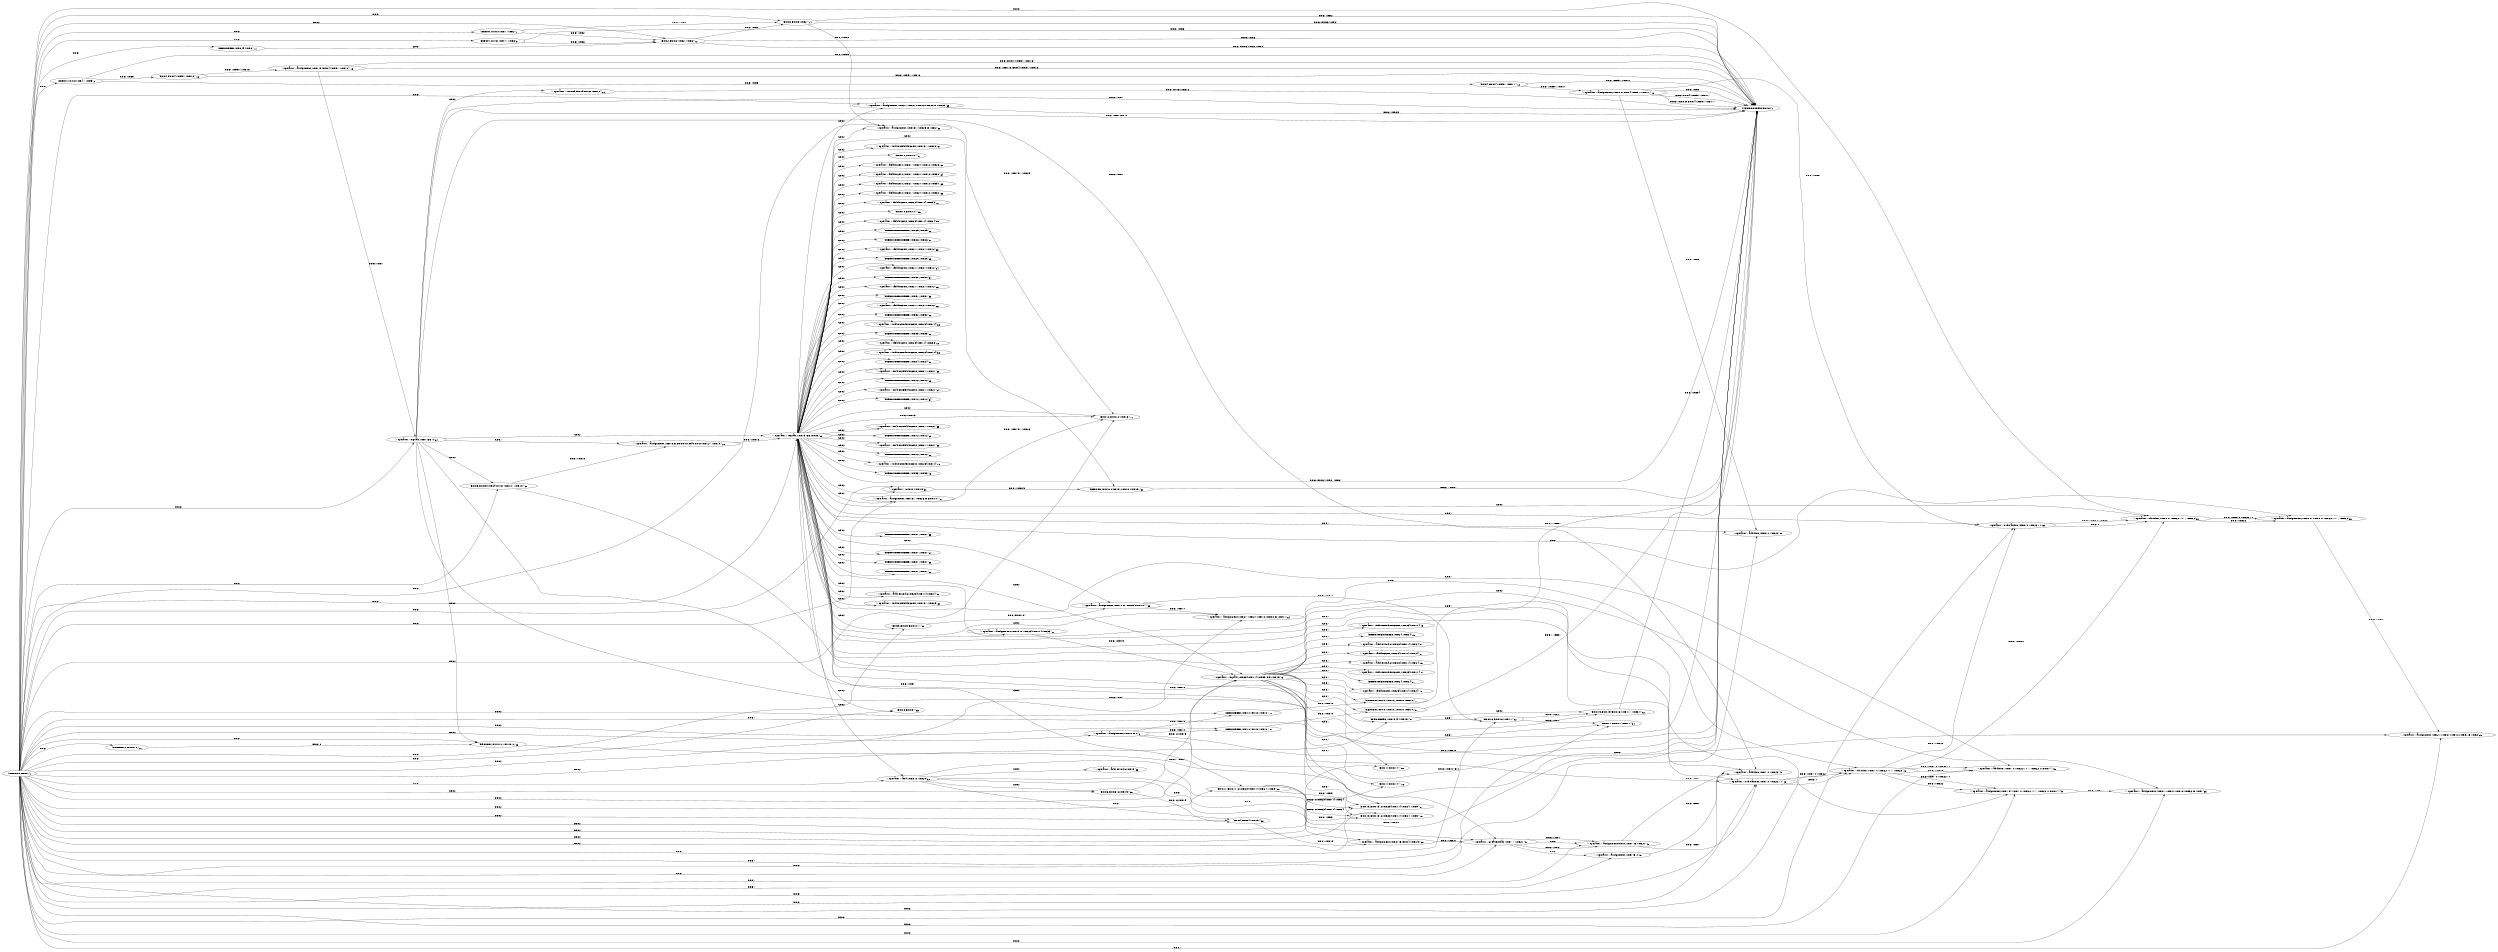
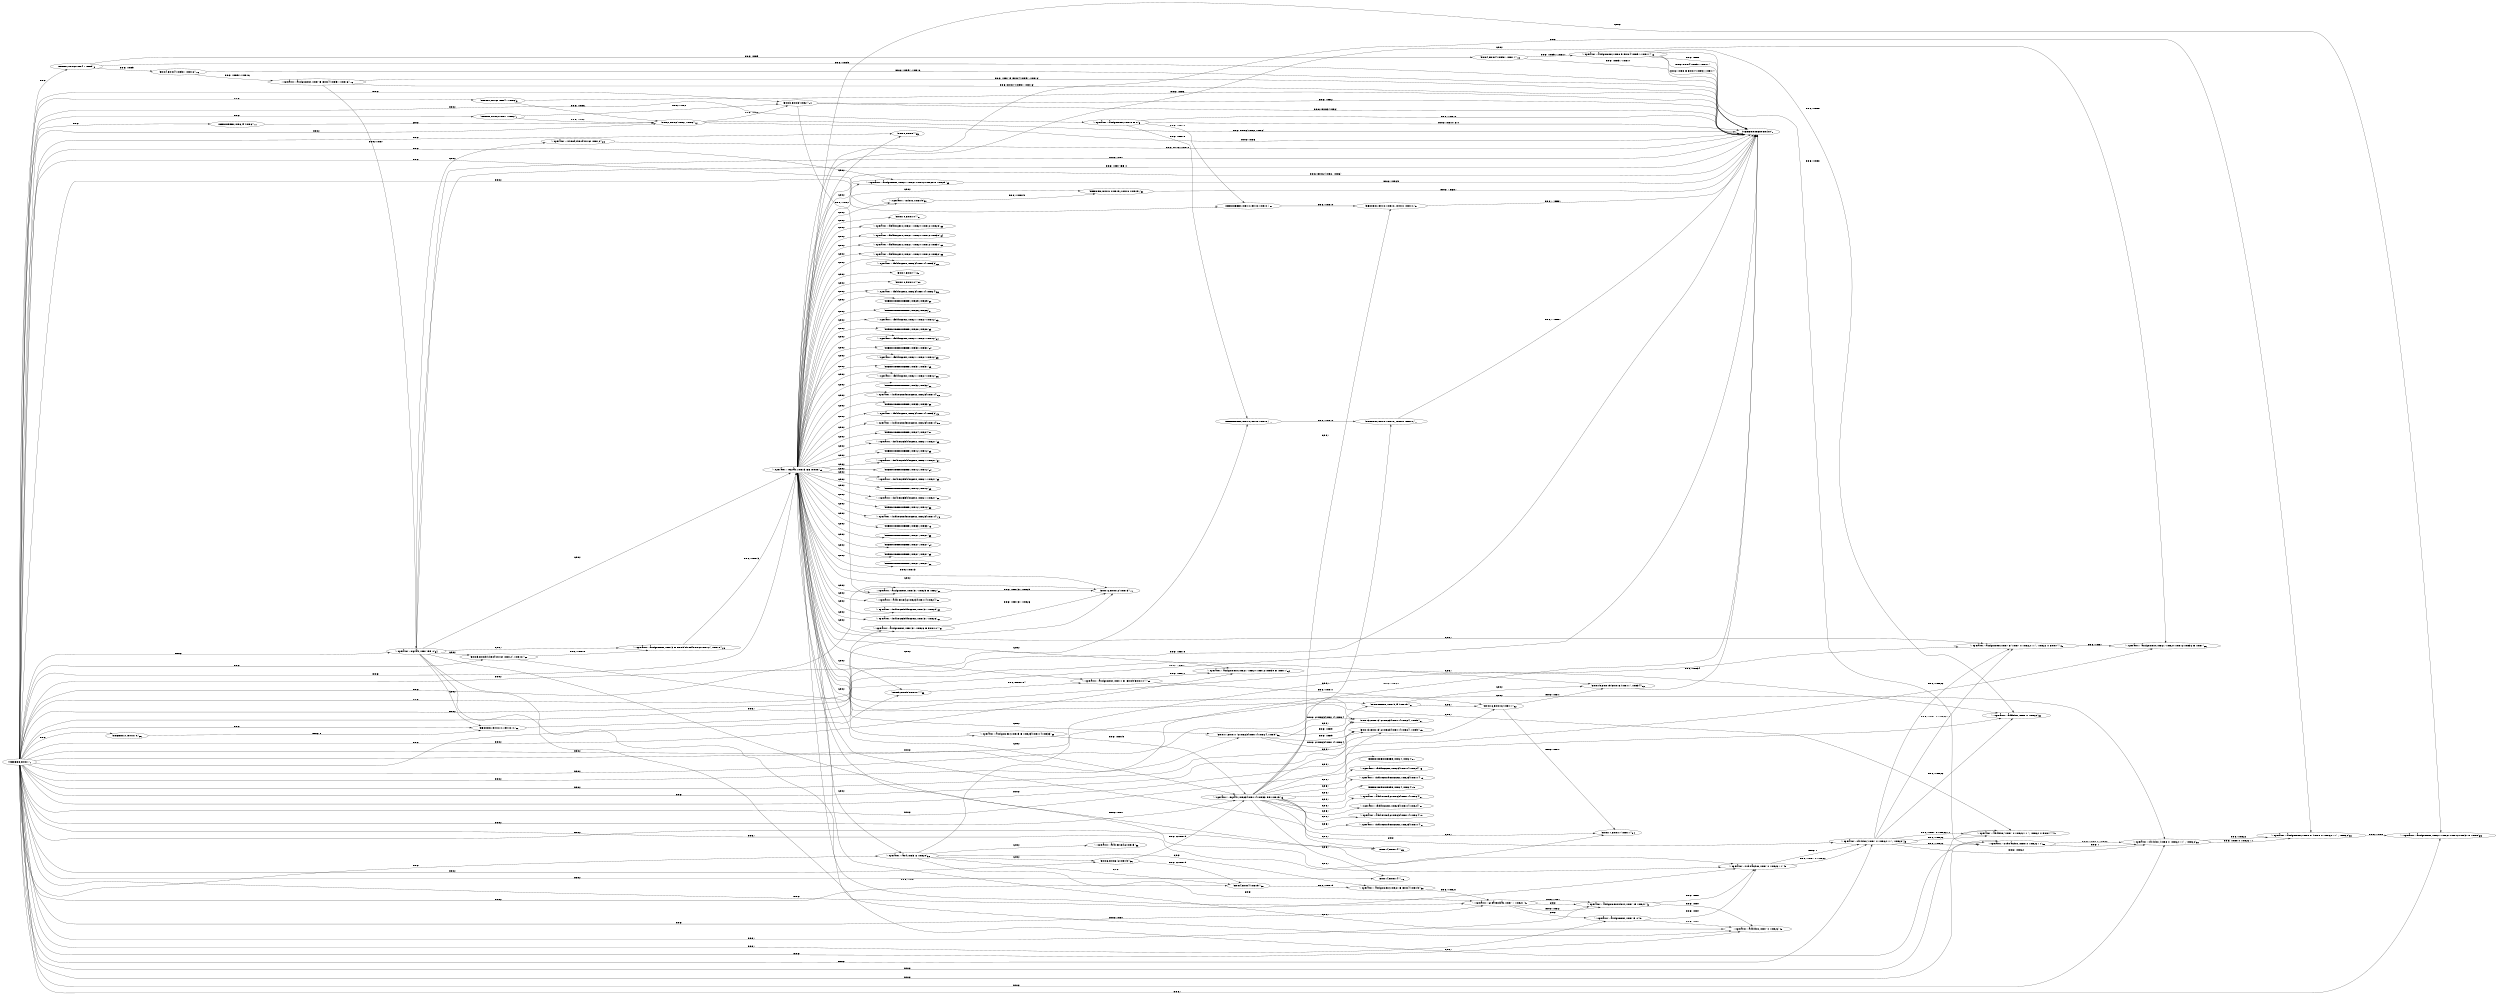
node "(FUN7,FUN7())": added
edge "(<operator>.division,(VAR7 + VAR22 - 1) / VAR22)" -> "(<operator>.addition,VAR8 + VAR22)": added, label "DDG: VAR22"
edge "(<operator>.assignment,VAR7 = 0)" -> "(<operator>.subtraction,VAR7 + VAR22 - 1)": added, label "DDG: VAR7"
